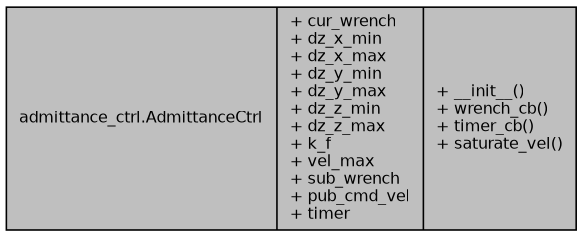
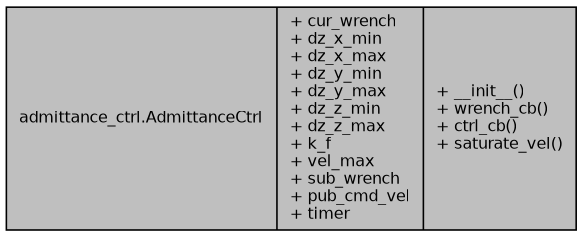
node "admittance_ctrl.AdmittanceCtrl": text "+ timer_cb()" -> "+ ctrl_cb()"
